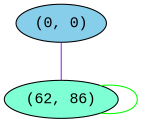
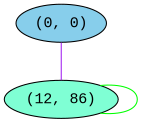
node "(62, 86)": label "(62, 86)" -> "(12, 86)"
